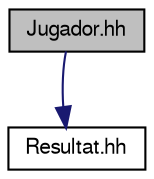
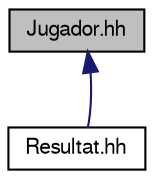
edge "Jugador.hh" -> "Resultat.hh": reversed
